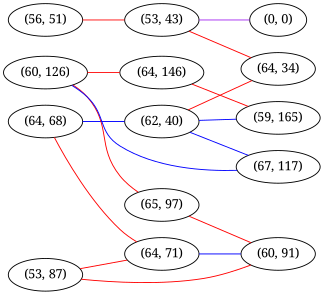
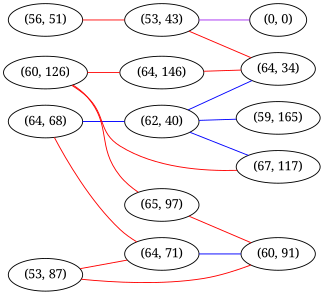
edge "(64, 146)" -- "(59, 165)": now "(64, 146)" -- "(64, 34)"
edge "(64, 34)" -- "(62, 40)": color red -> blue
edge "(60, 126)" -- "(67, 117)": color blue -> red
